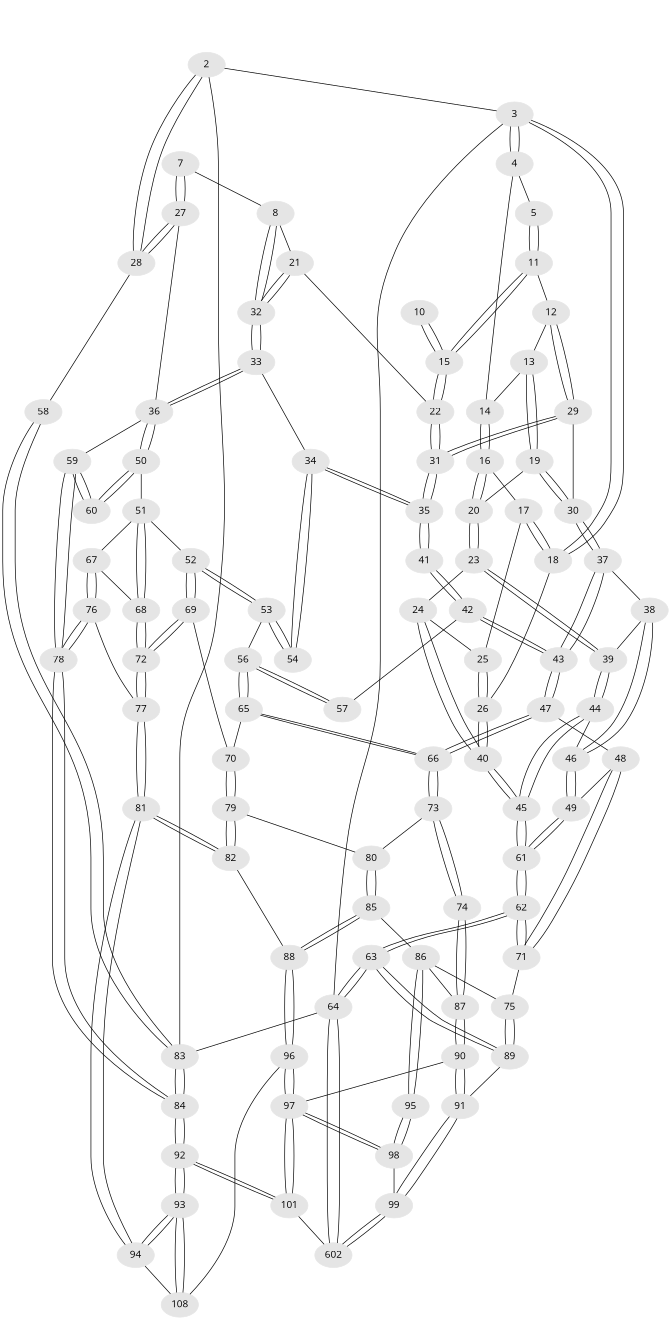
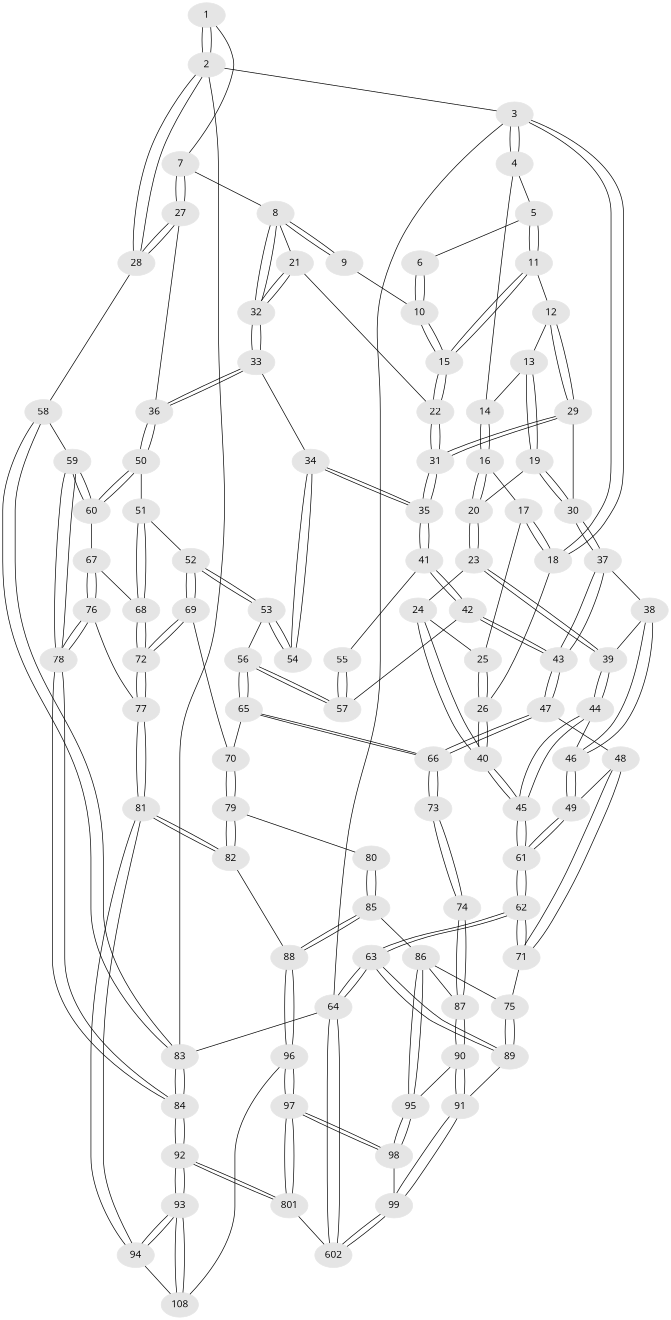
node "1": added
node "9": added
node "6": added
edge "36" -- "59": now "58" -- "59"
edge "51" -- "67": now "60" -- "67"
node "55": added
edge "73" -- "80": removed
edge "90" -- "97": now "90" -- "95"
node "101": label "101" -> "801"
